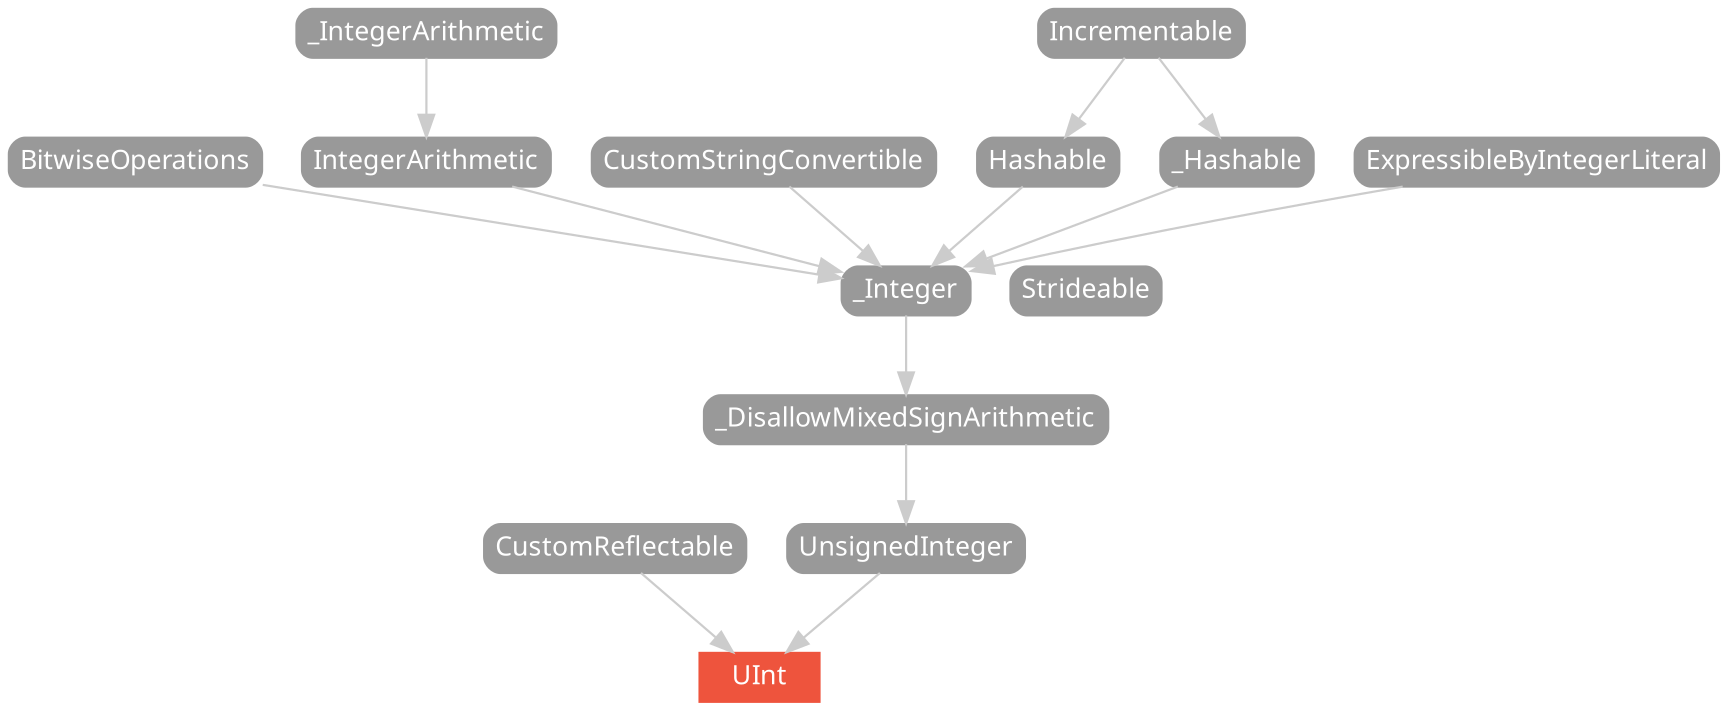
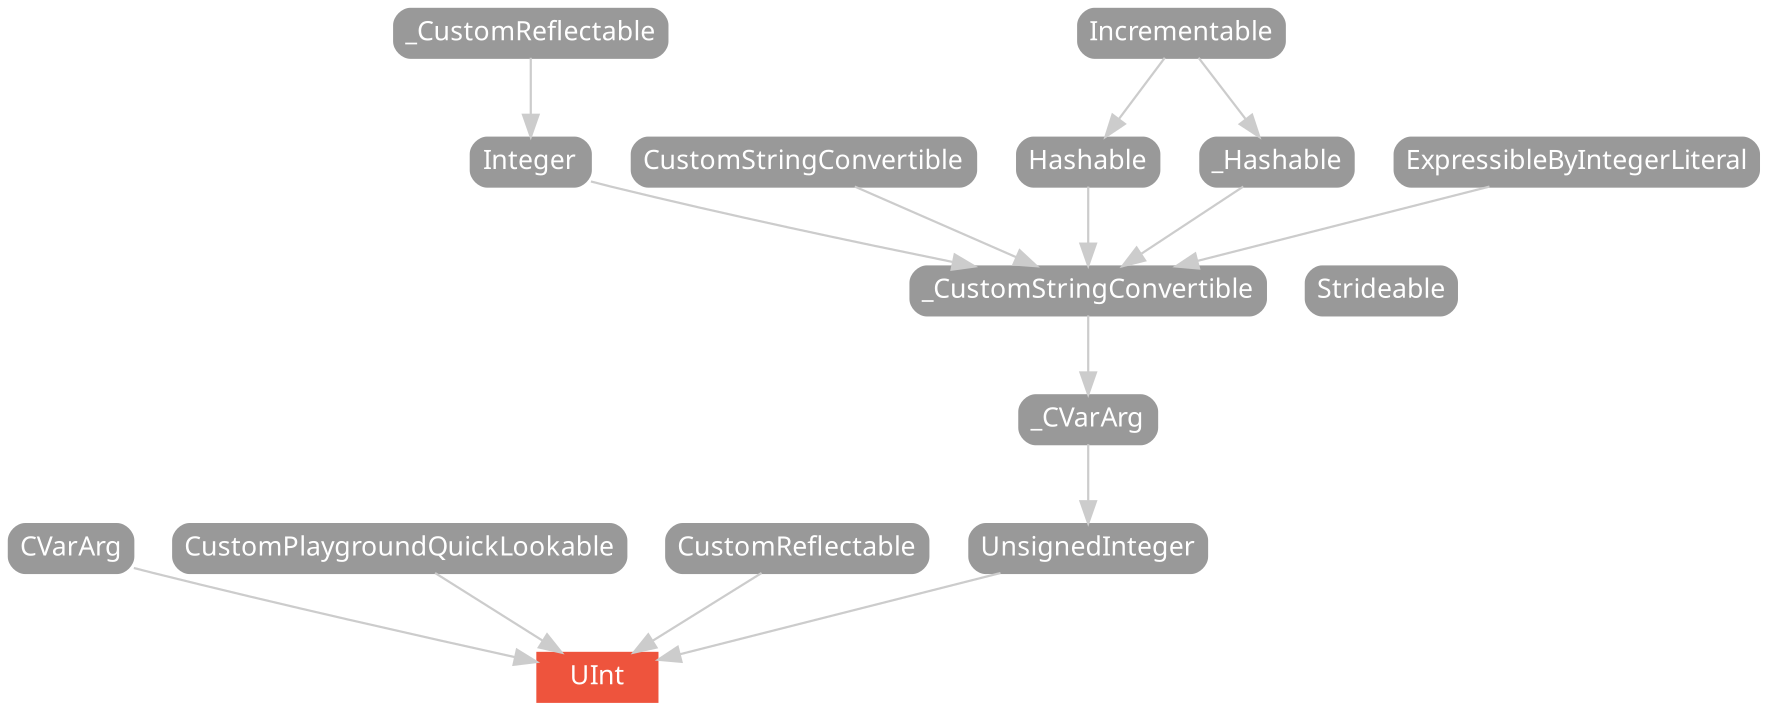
node "_IntegerArithmetic": label "_IntegerArithmetic" -> "_CustomReflectable"
node "BitwiseOperations": removed
node "IntegerArithmetic": label "IntegerArithmetic" -> "Integer"
node "_Integer": label "_Integer" -> "_CustomStringConvertible"
node "_DisallowMixedSignArithmetic": label "_DisallowMixedSignArithmetic" -> "_CVarArg"
node "CVarArg": added
node "CustomPlaygroundQuickLookable": added
